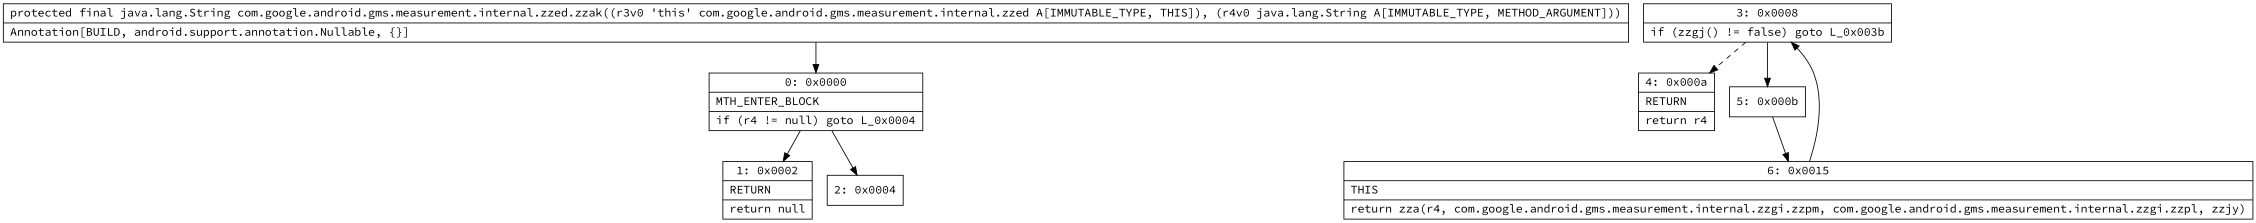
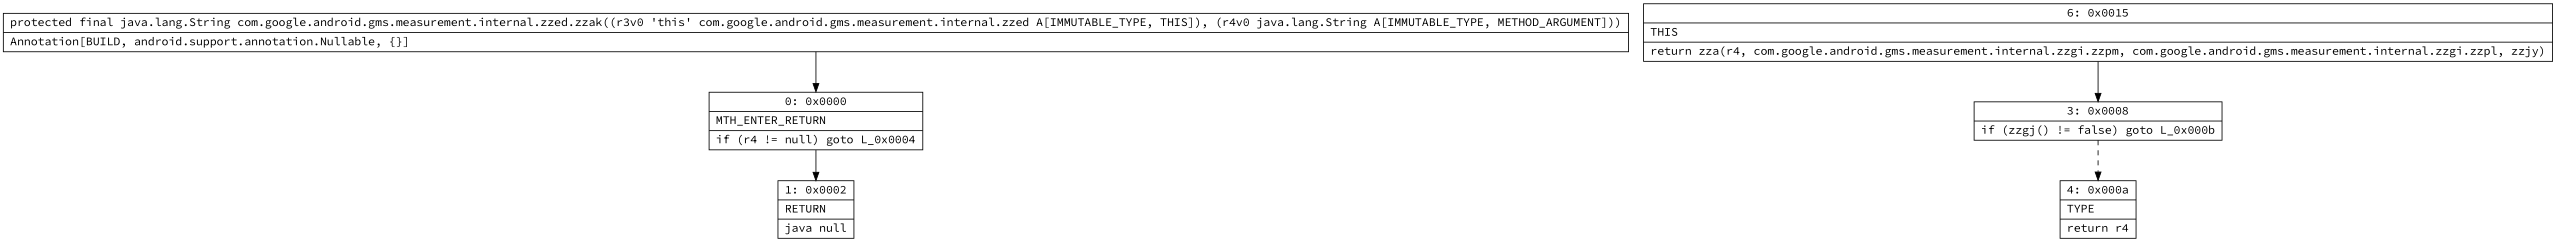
node "3: 0x0008": text "if (zzgj() != false) goto L_0x003b" -> "if (zzgj() != false) goto L_0x000b"
node "0: 0x0000": text "MTH_ENTER_BLOCK" -> "MTH_ENTER_RETURN"
node "4: 0x000a": text "RETURN" -> "TYPE"
node "5: 0x000b": removed
node "2: 0x0004": removed
node "1: 0x0002": text "return null" -> "java null"
